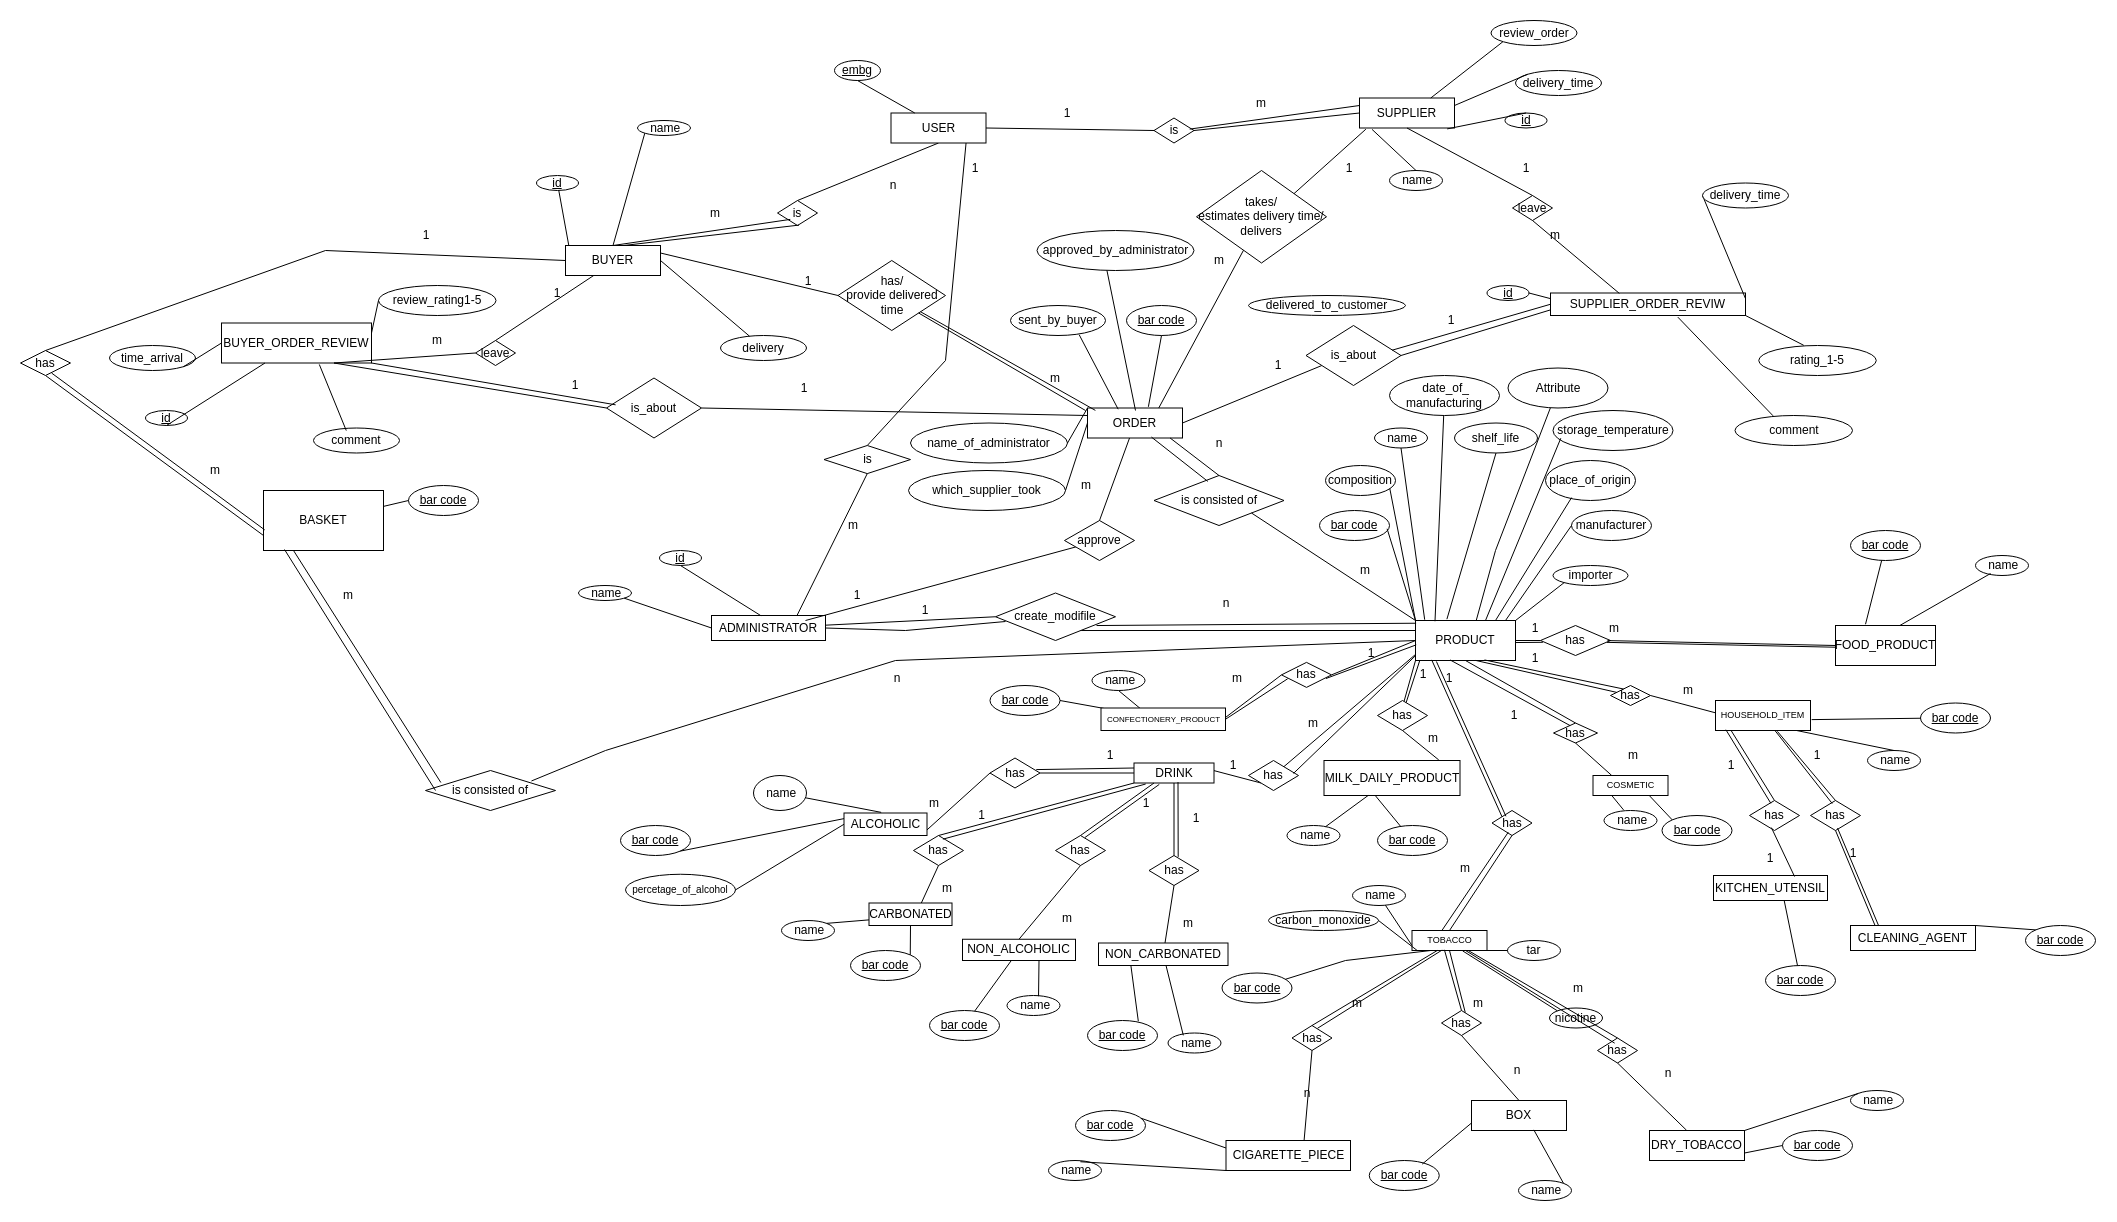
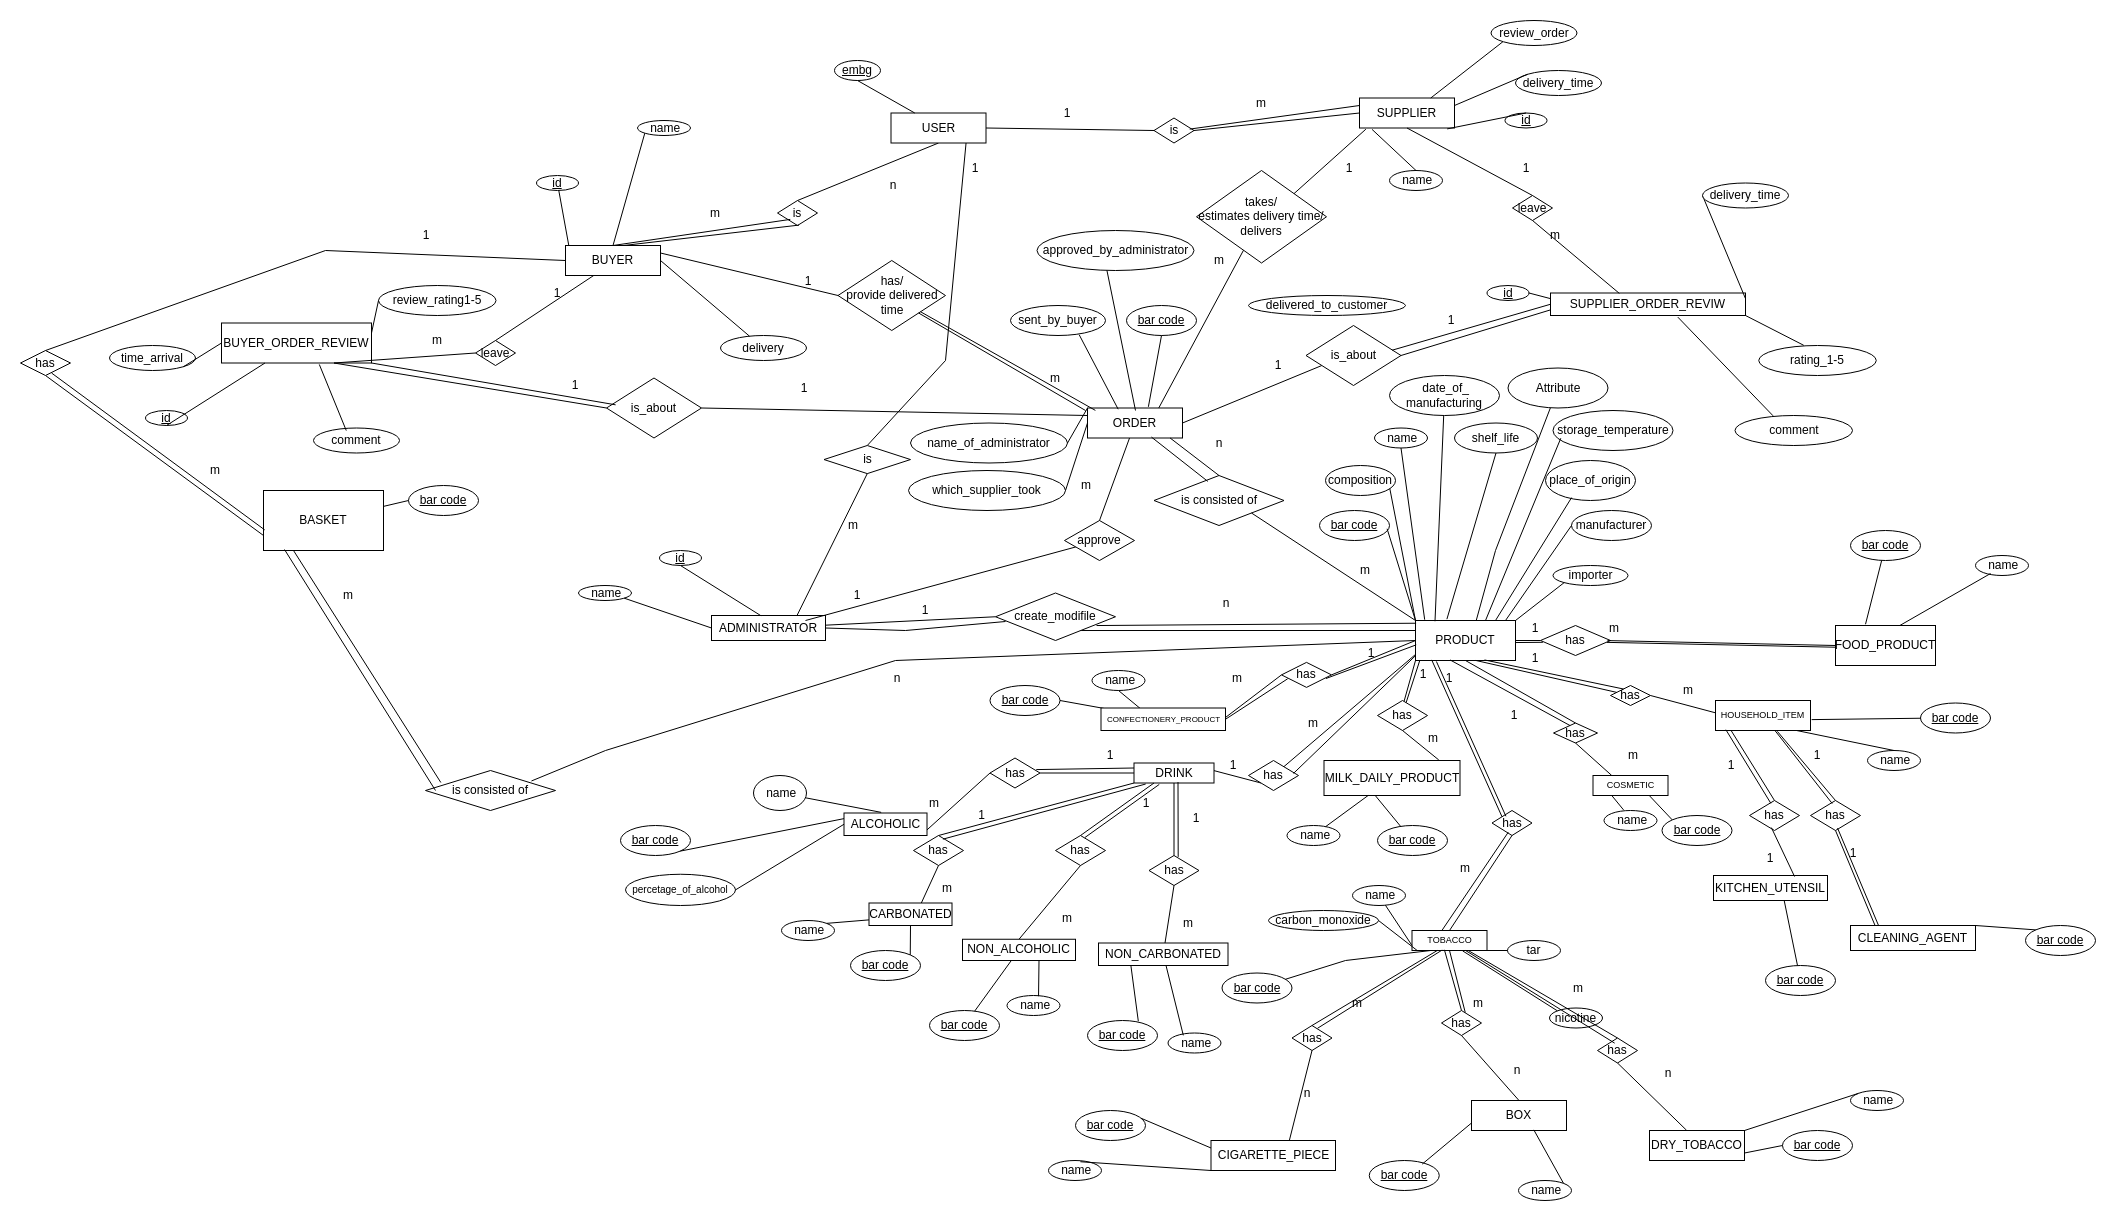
node "CIGARETTE_PIECE": moved (1288, 1156) -> (1273, 1156)
